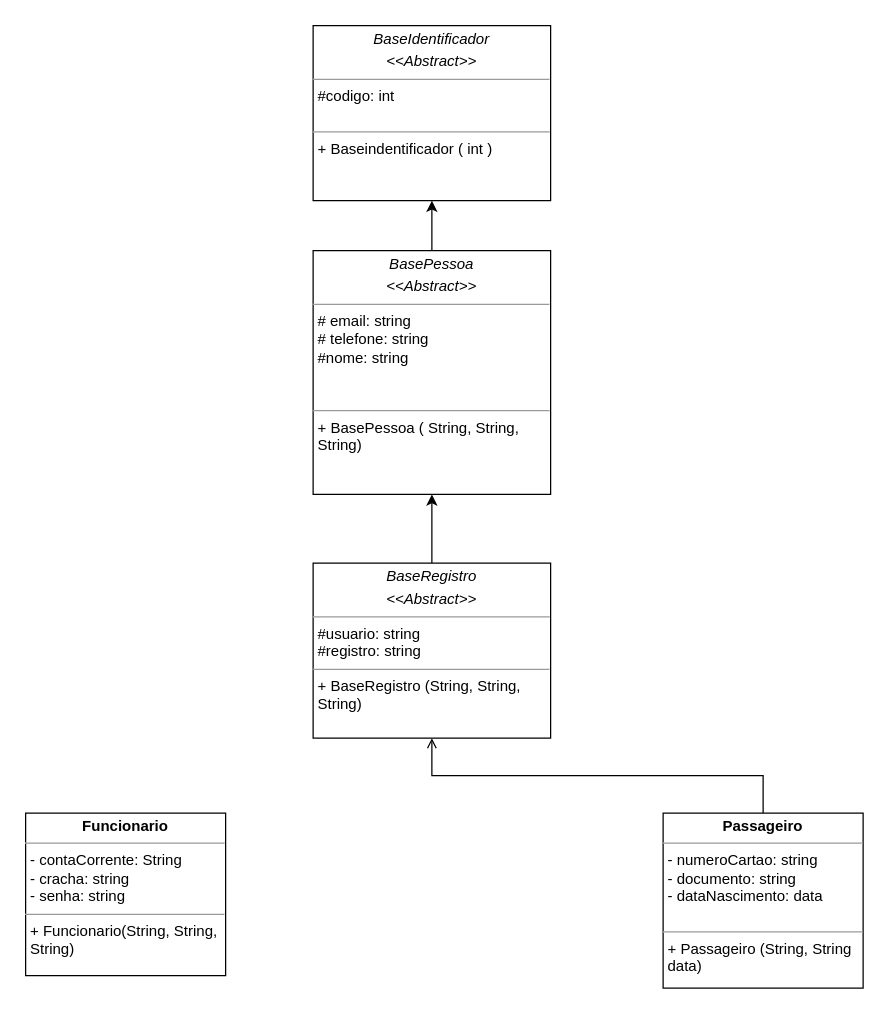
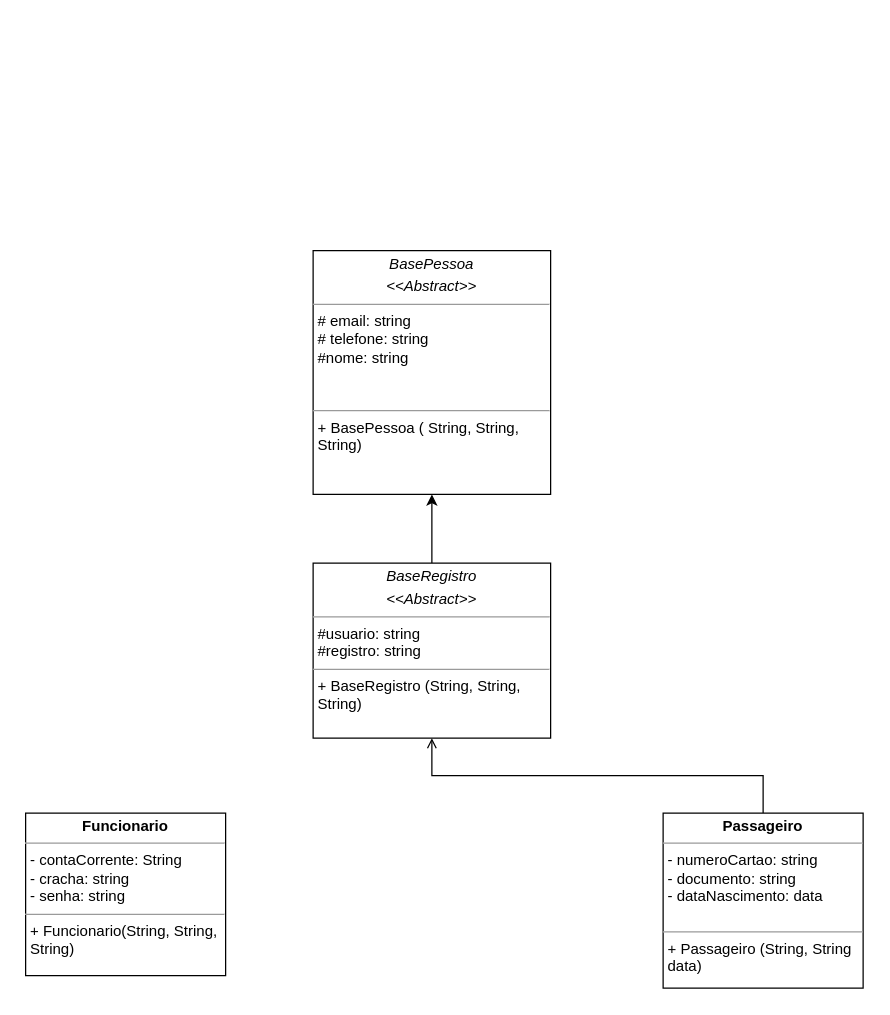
node "BaseIdentificador <<Abstract>> #codigo: int + Baseindentificador ( int )": removed
edge "BasePessoa <<Abstract>> # email: string # telefone: string #nome: string + BasePessoa ( String, String, String)" -> "BaseIdentificador <<Abstract>> #codigo: int + Baseindentificador ( int )": removed
